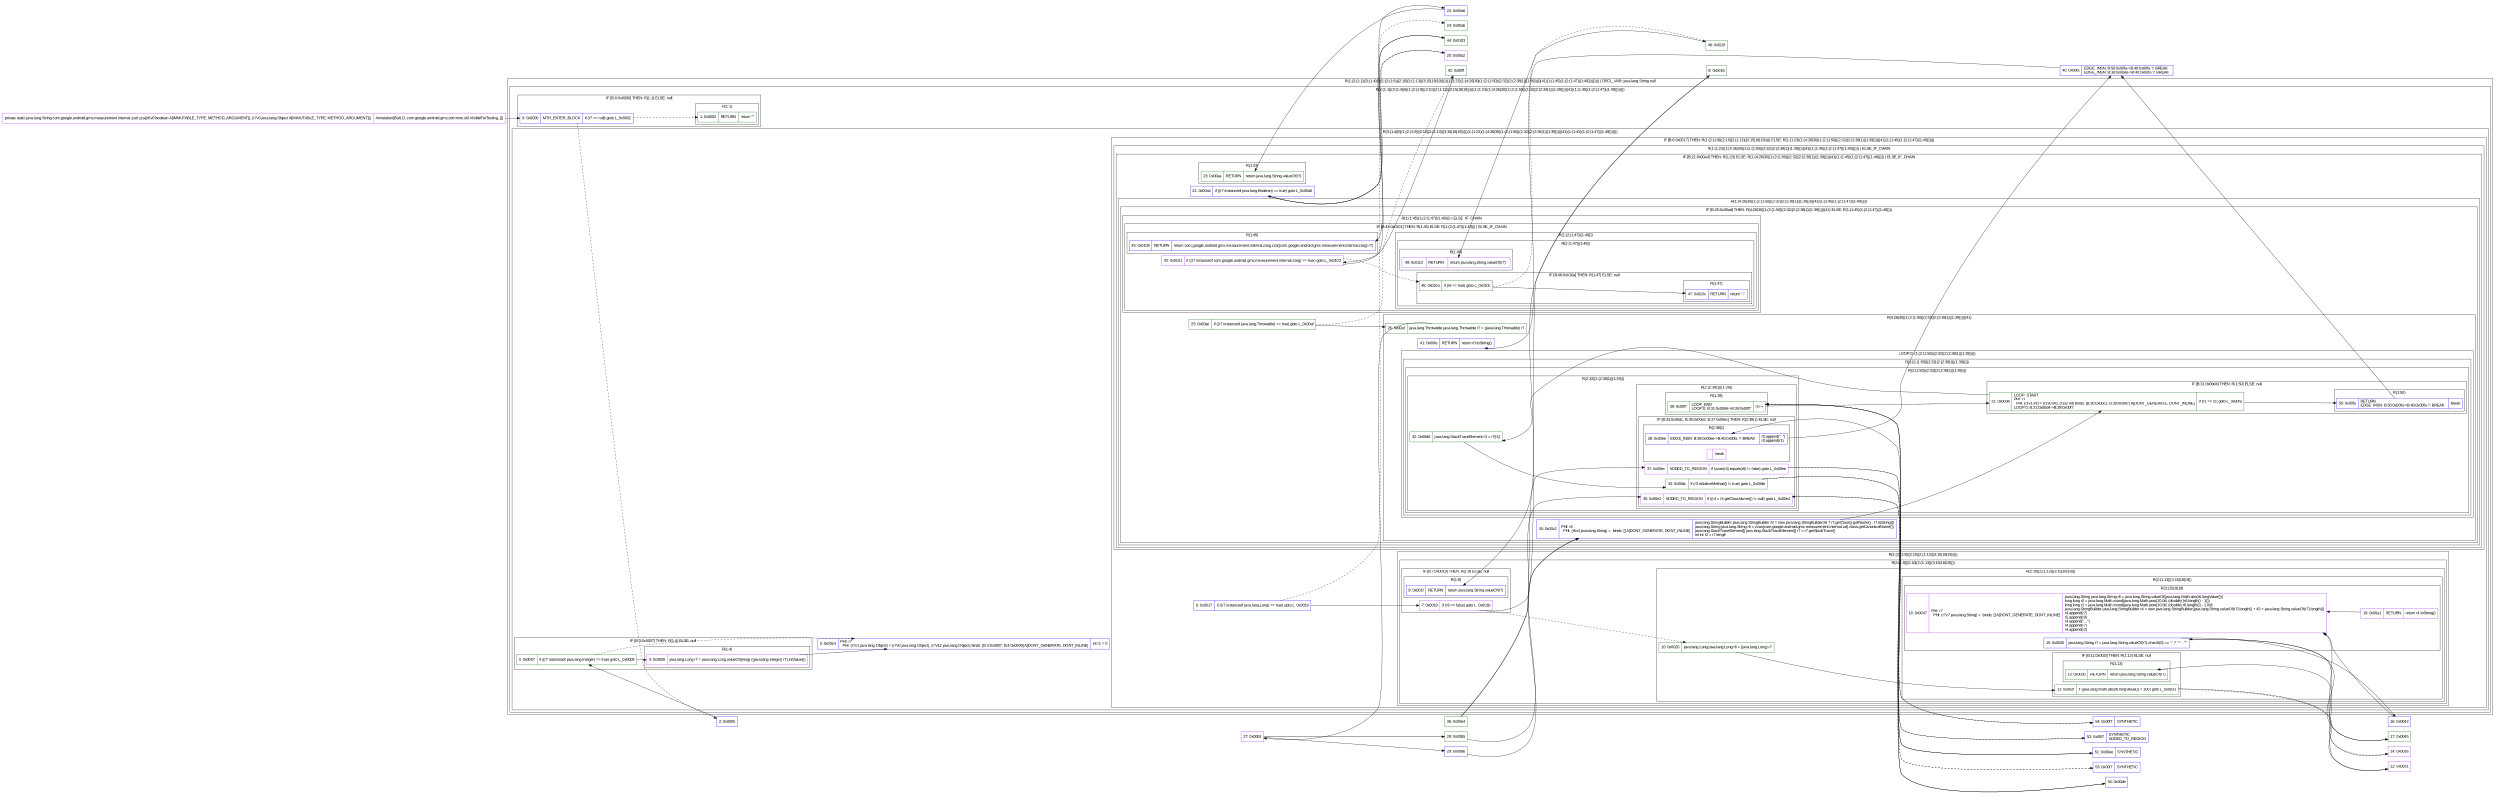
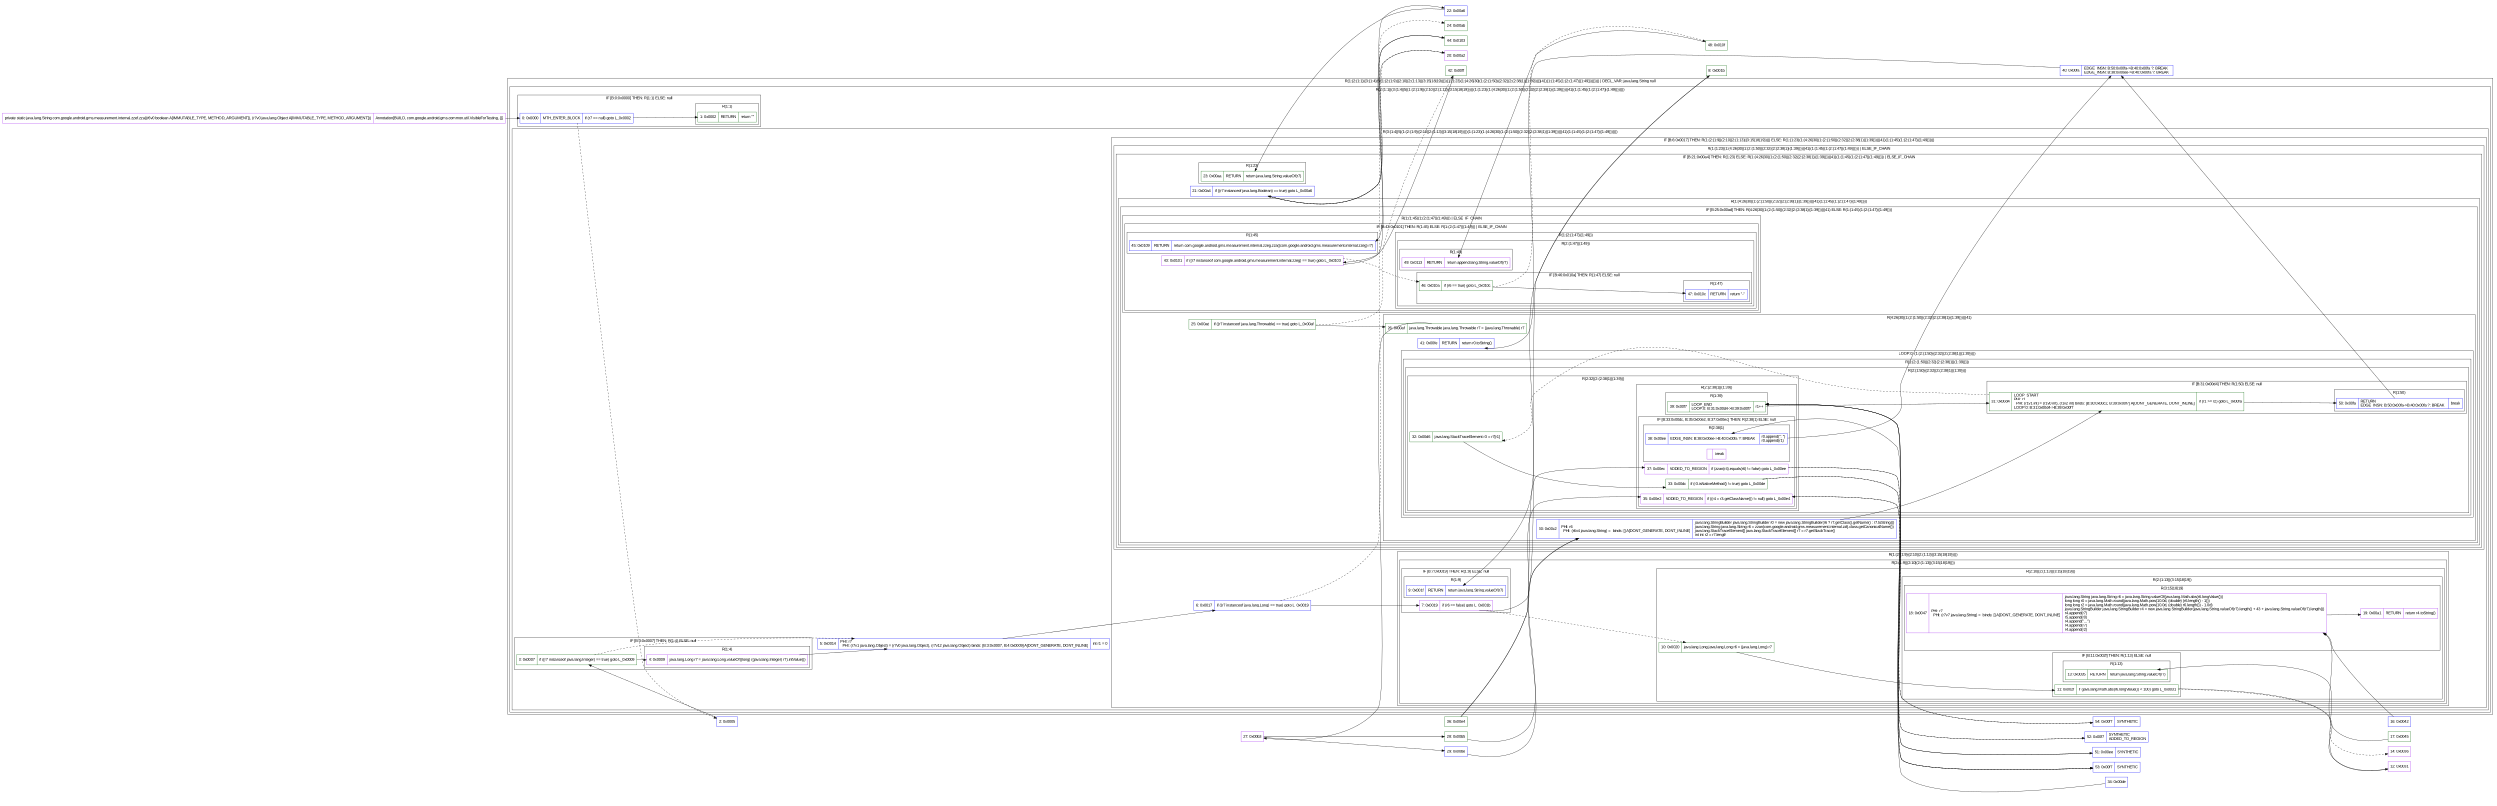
edge "0: 0x0000" -> "1: 0x0002": style dashed -> solid
node "49: 0x0113": text "return java.lang.String.valueOf(r7)" -> "return append.lang.String.valueOf(r7)"
edge "31: 0x00d4" -> "32: 0x00d6": style solid -> dashed
edge "19: 0x00a1" -> "18: 0x0047": reversed
edge "53: 0x00f7" -> "39: 0x00f7": style dashed -> solid
edge "5: 0x0014" -> "6: 0x0017": added
node "15: 0x0040": removed
edge "33: 0x00dc" -> "34: 0x00de": now "33: 0x00dc" -> "53: 0x00f7"
